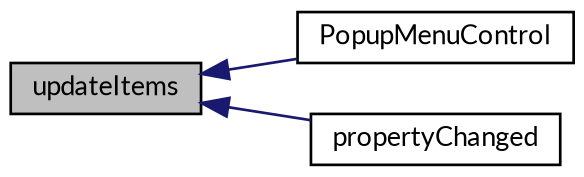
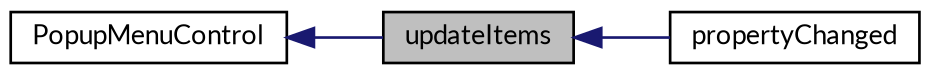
edge "PopupMenuControl" -> "updateItems": reversed
